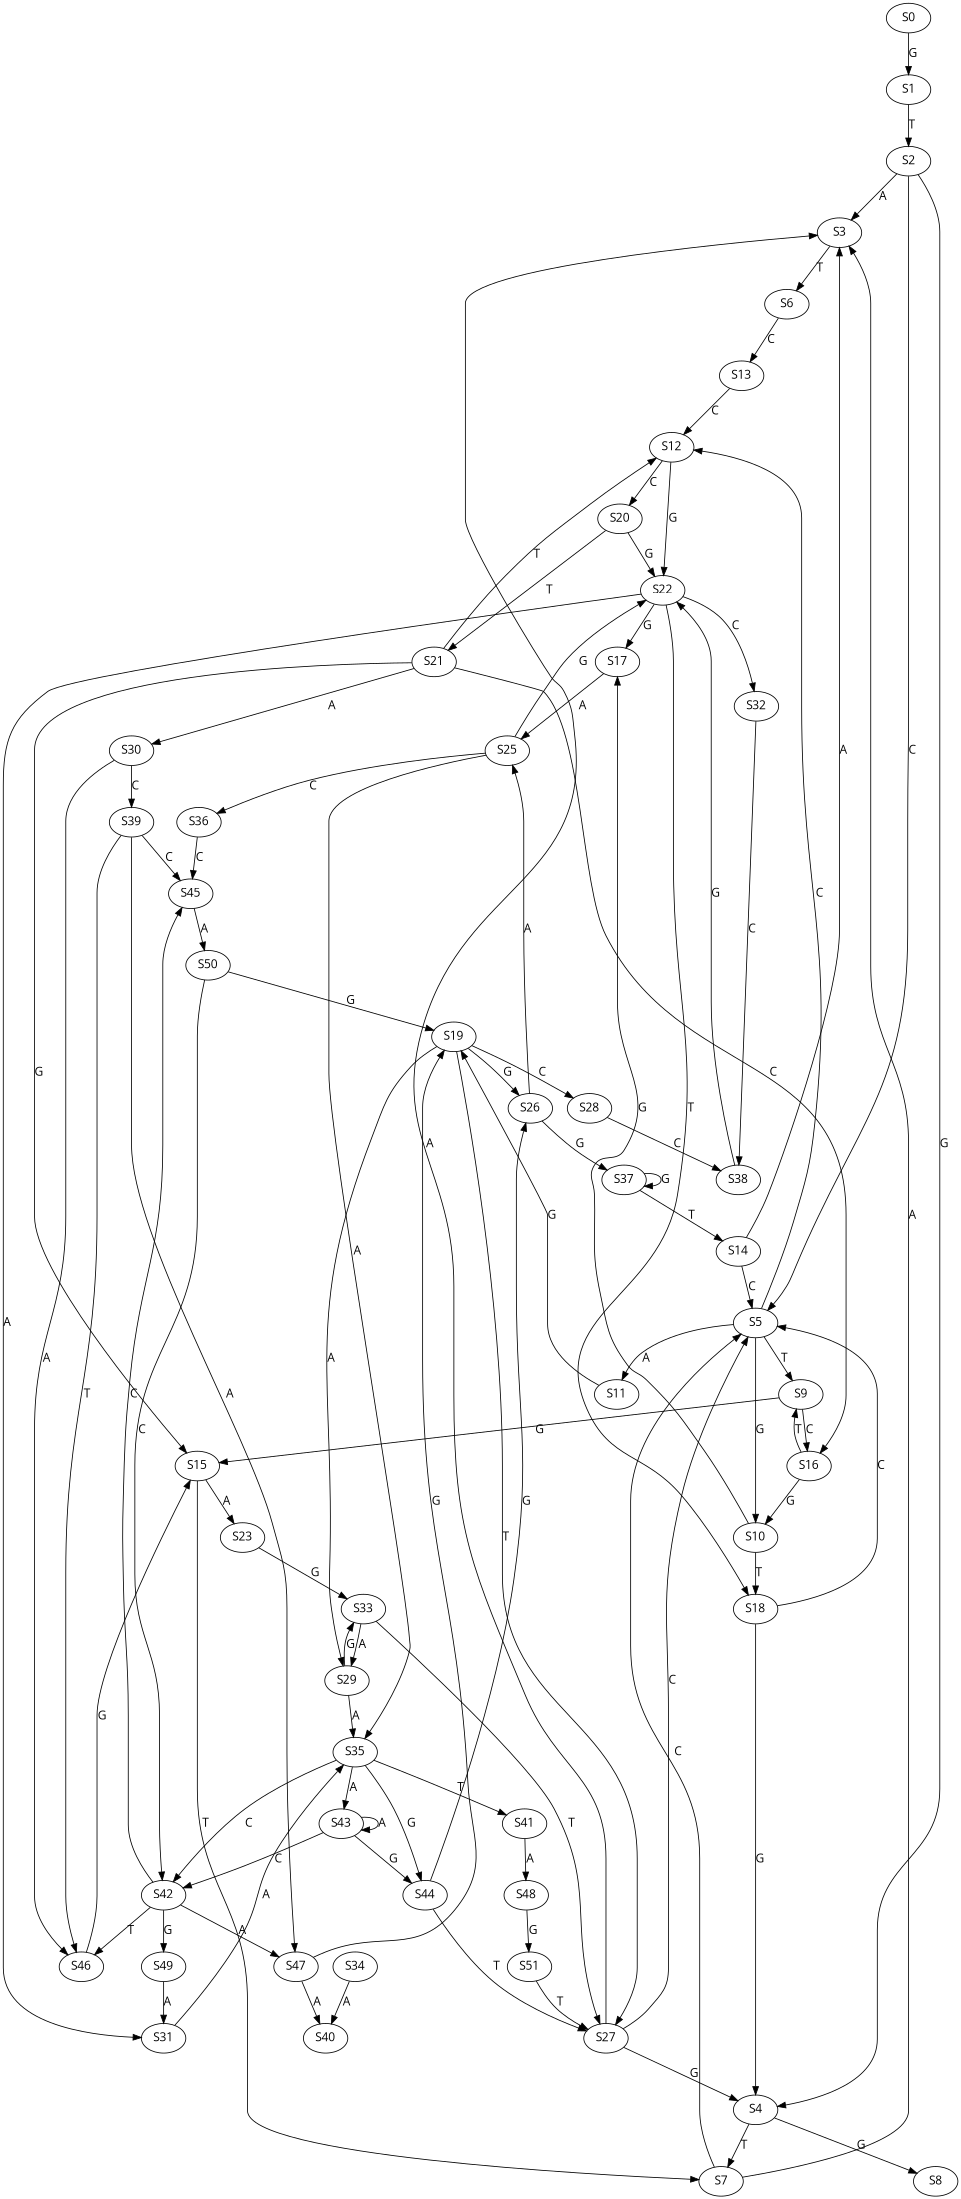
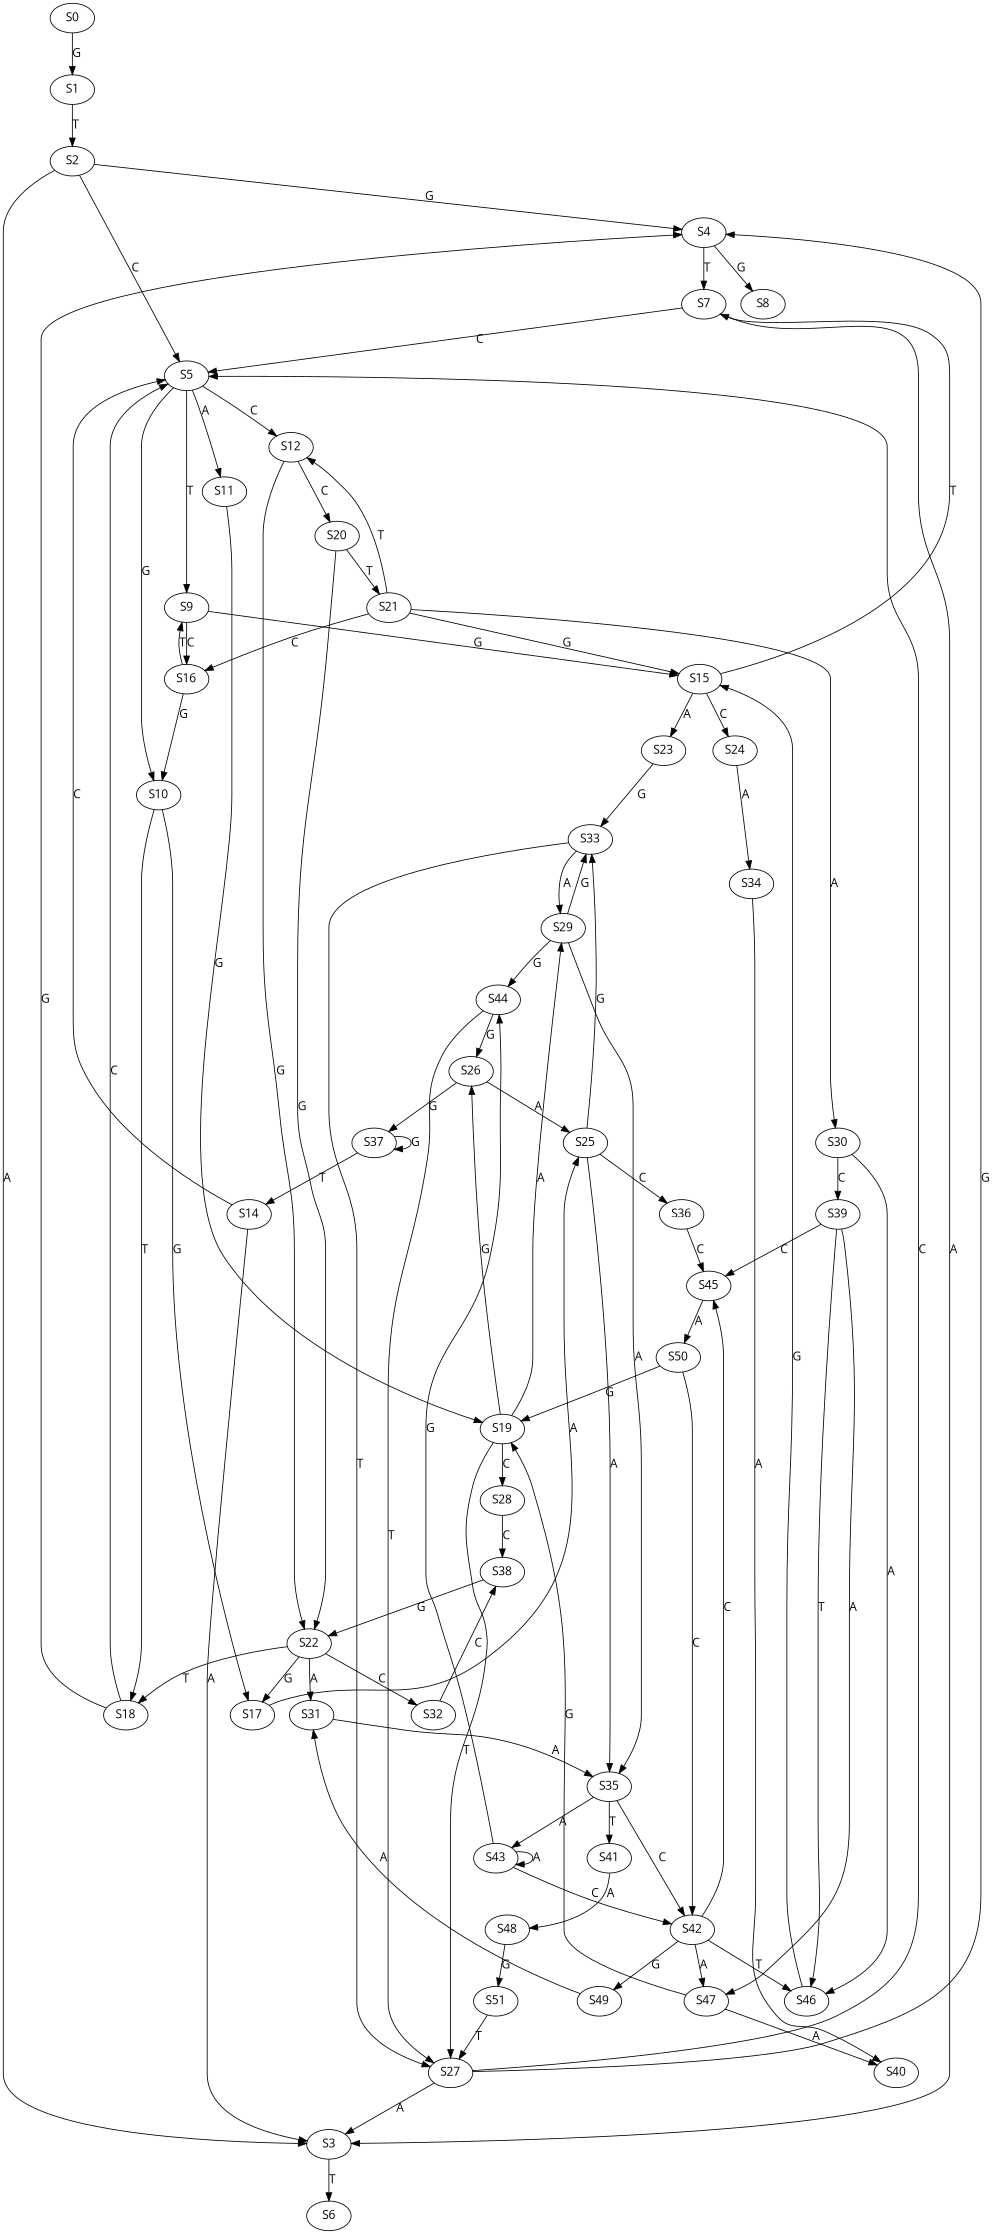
node "S13": removed
edge "S25" -> "S22": now "S25" -> "S33"
node "S24": added
edge "S35" -> "S44": now "S29" -> "S44"
